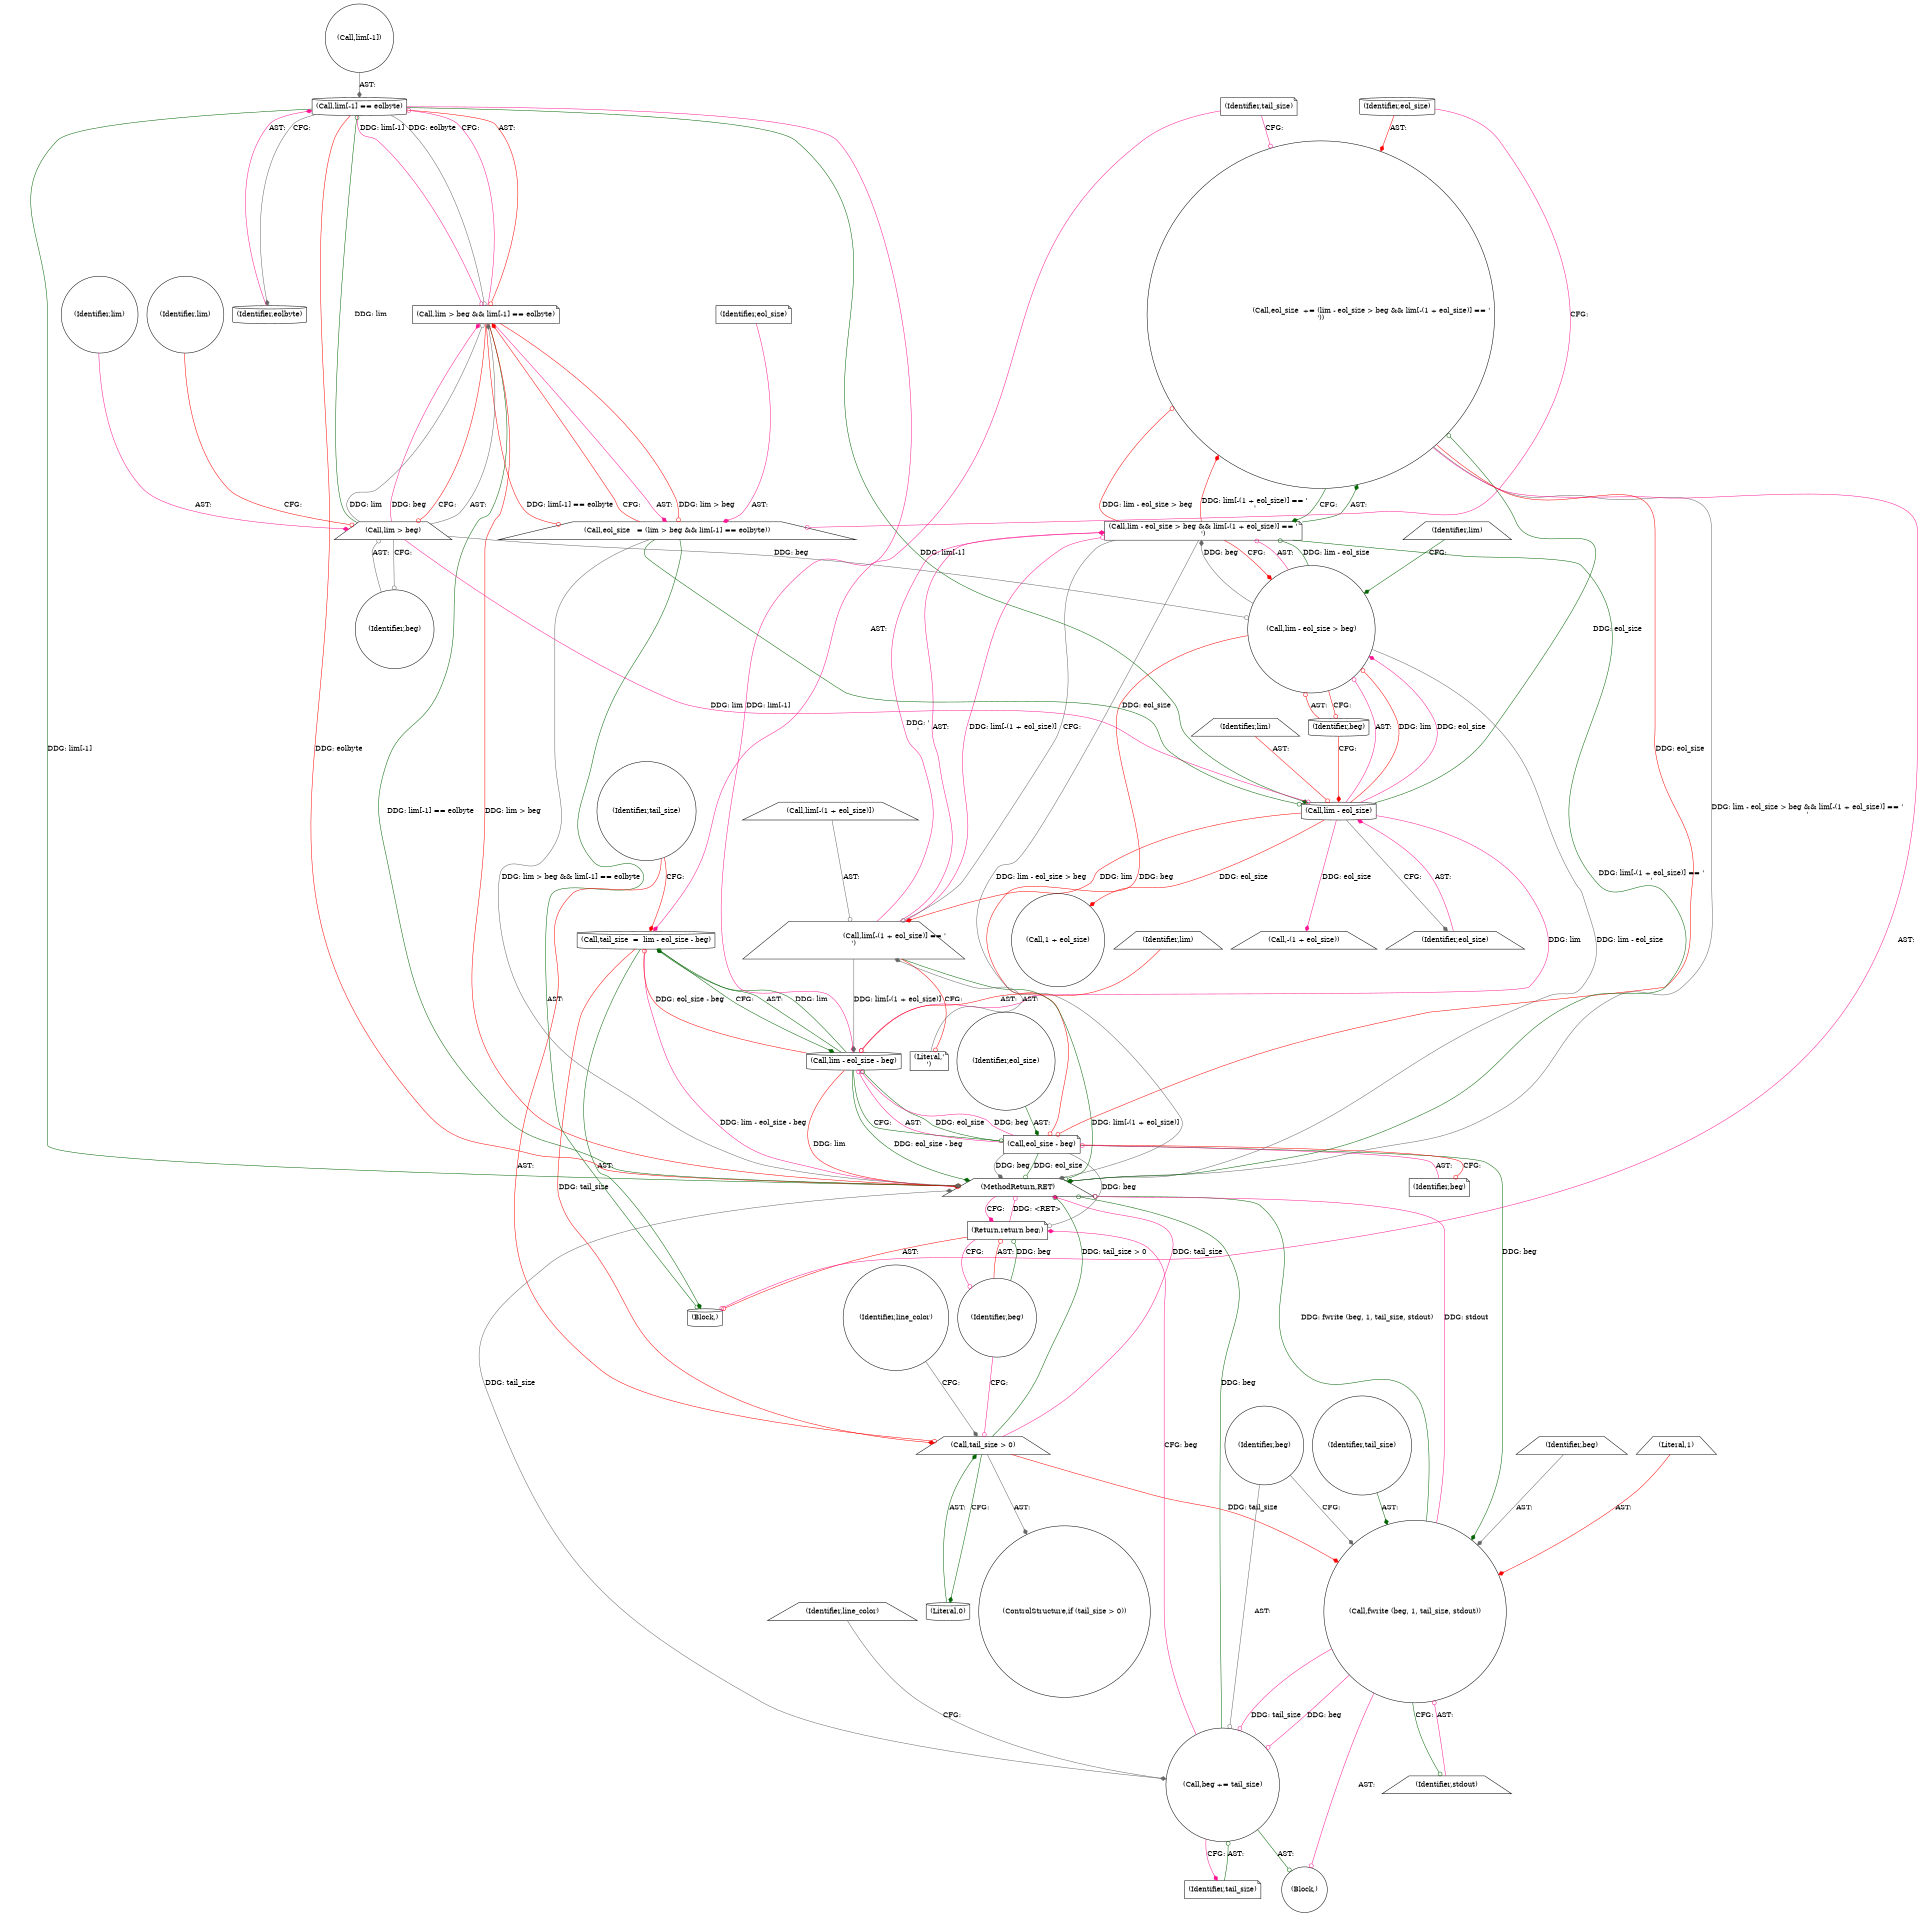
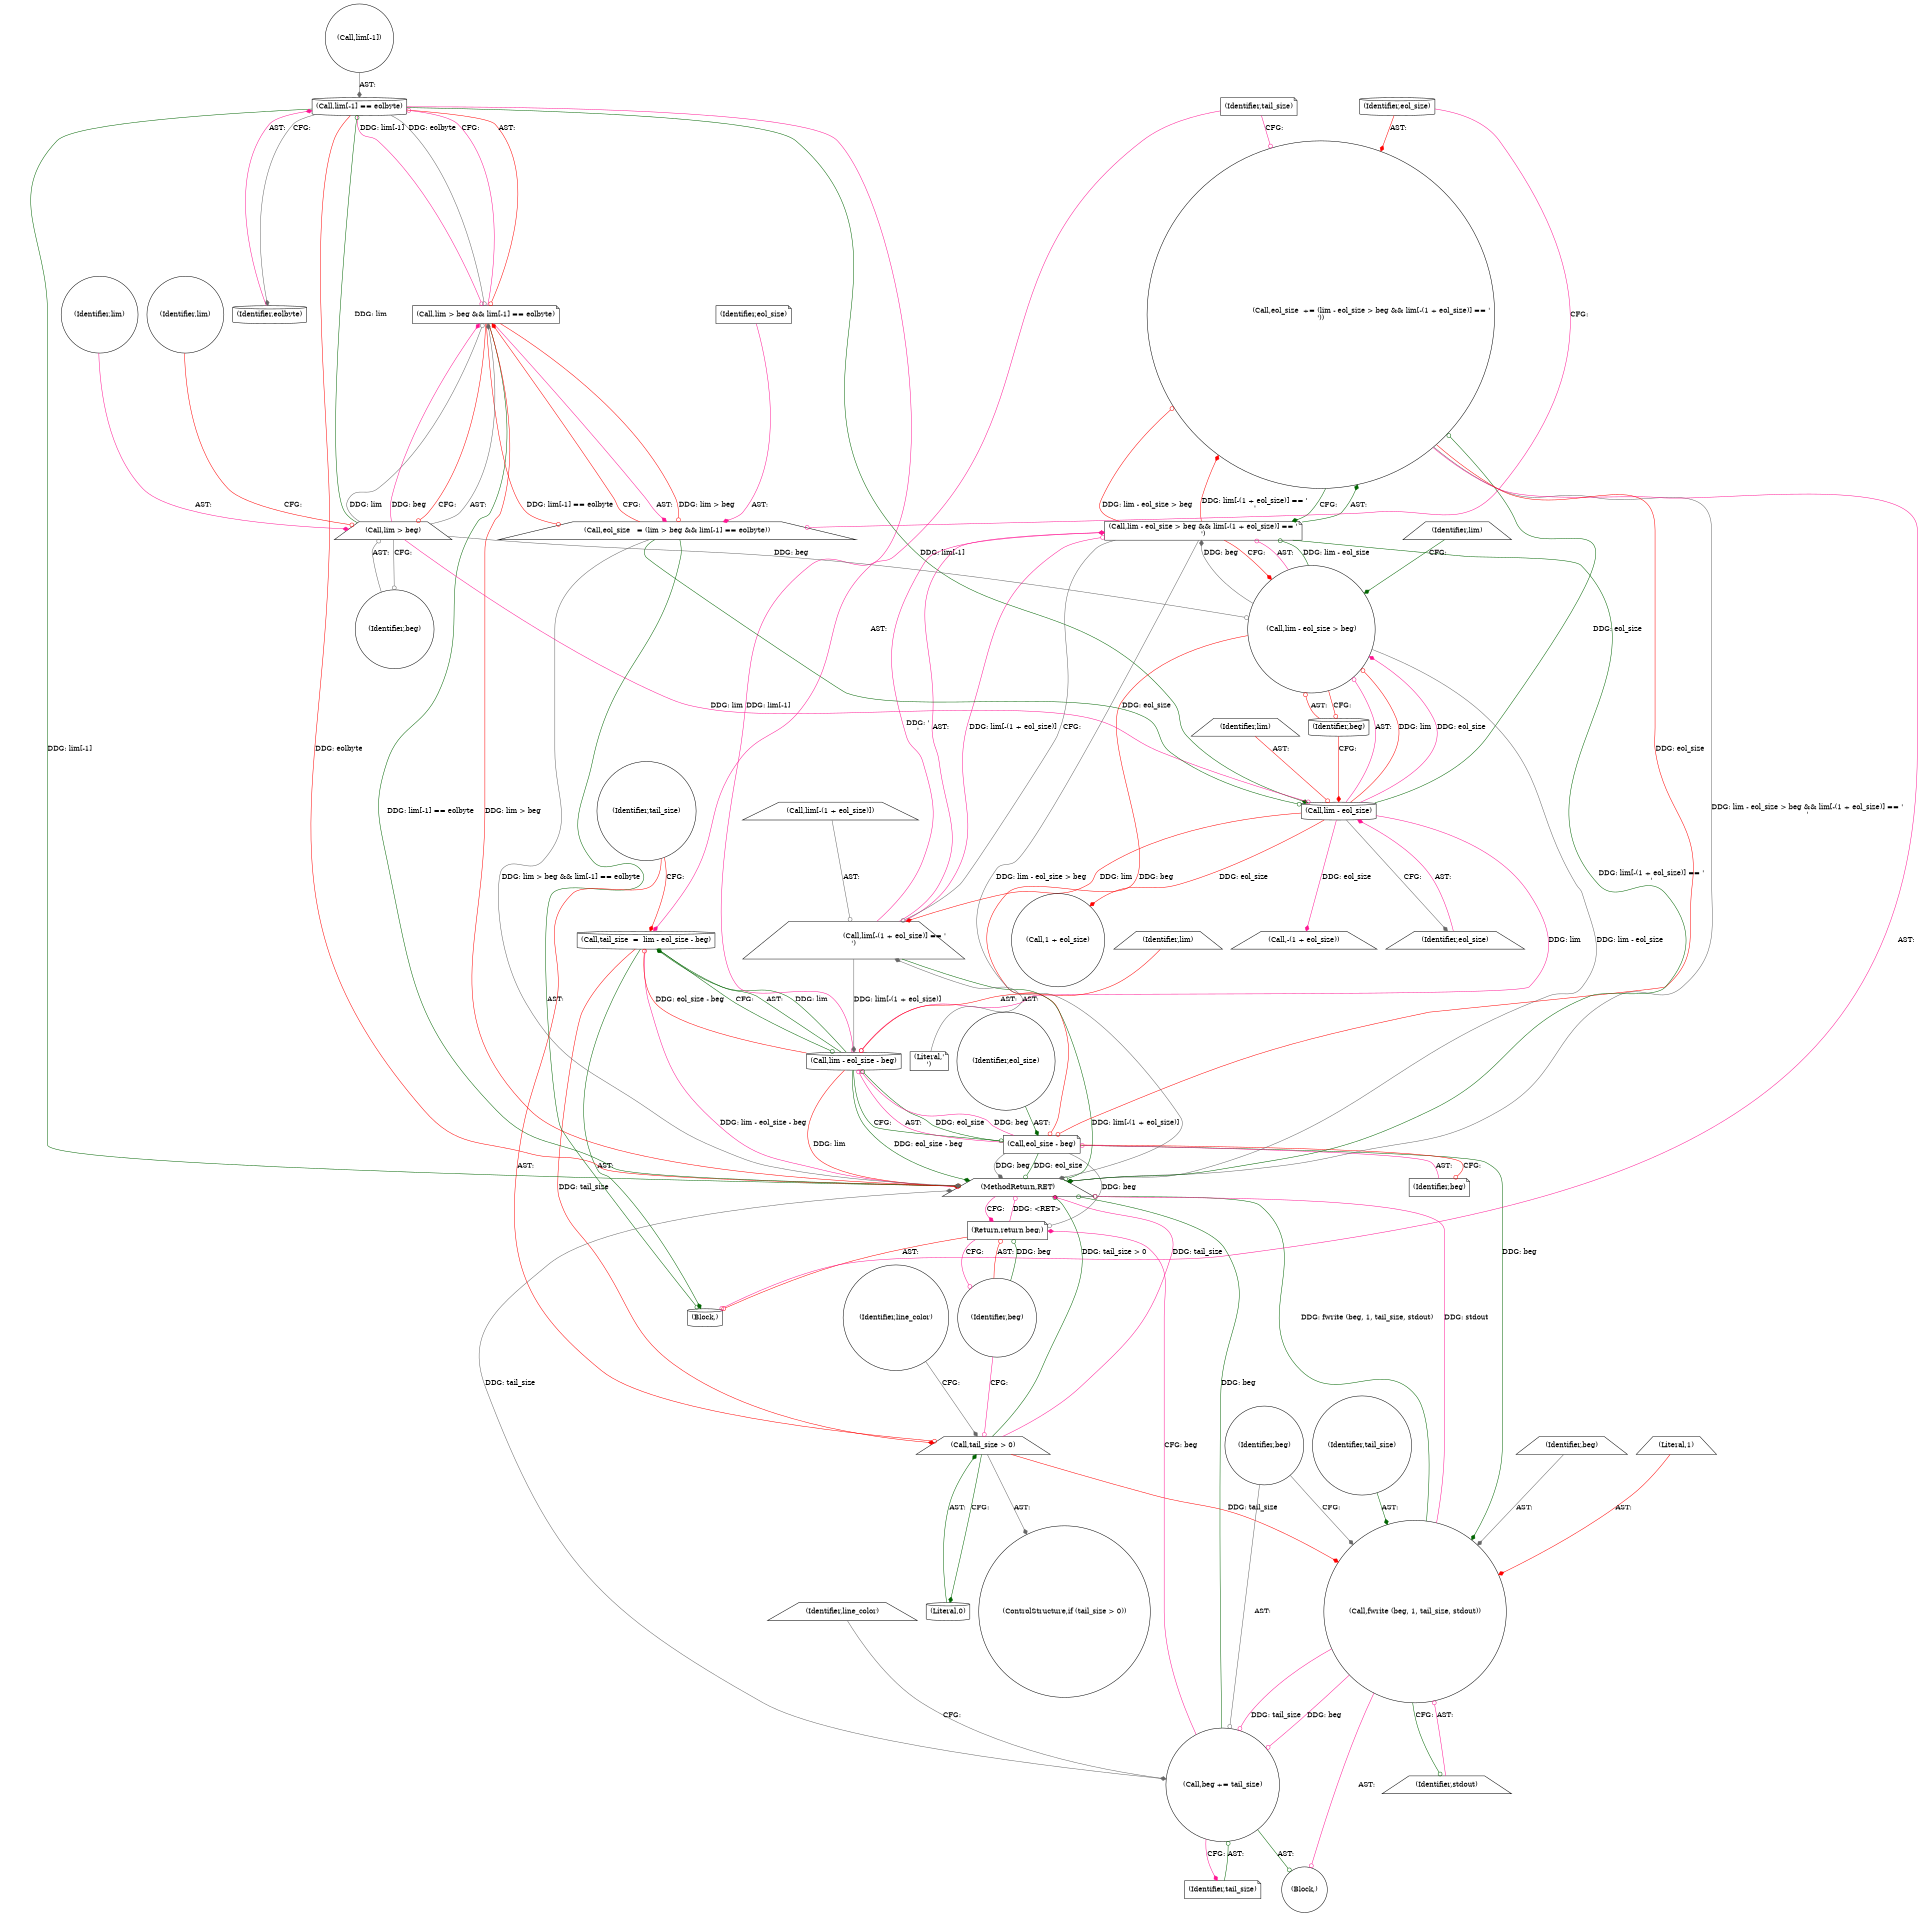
edge "(Call,lim[-1] == eolbyte)" -> "(Call,lim - eol_size - beg)": arrowhead diamond -> odot
edge "(Call,lim[-(1 + eol_size)] == ' ')" -> "(Literal,' ')": removed, label "CFG:"
edge "(Call,tail_size  =  lim - eol_size - beg)" -> "(Call,lim - eol_size - beg)": arrowhead diamond -> odot
